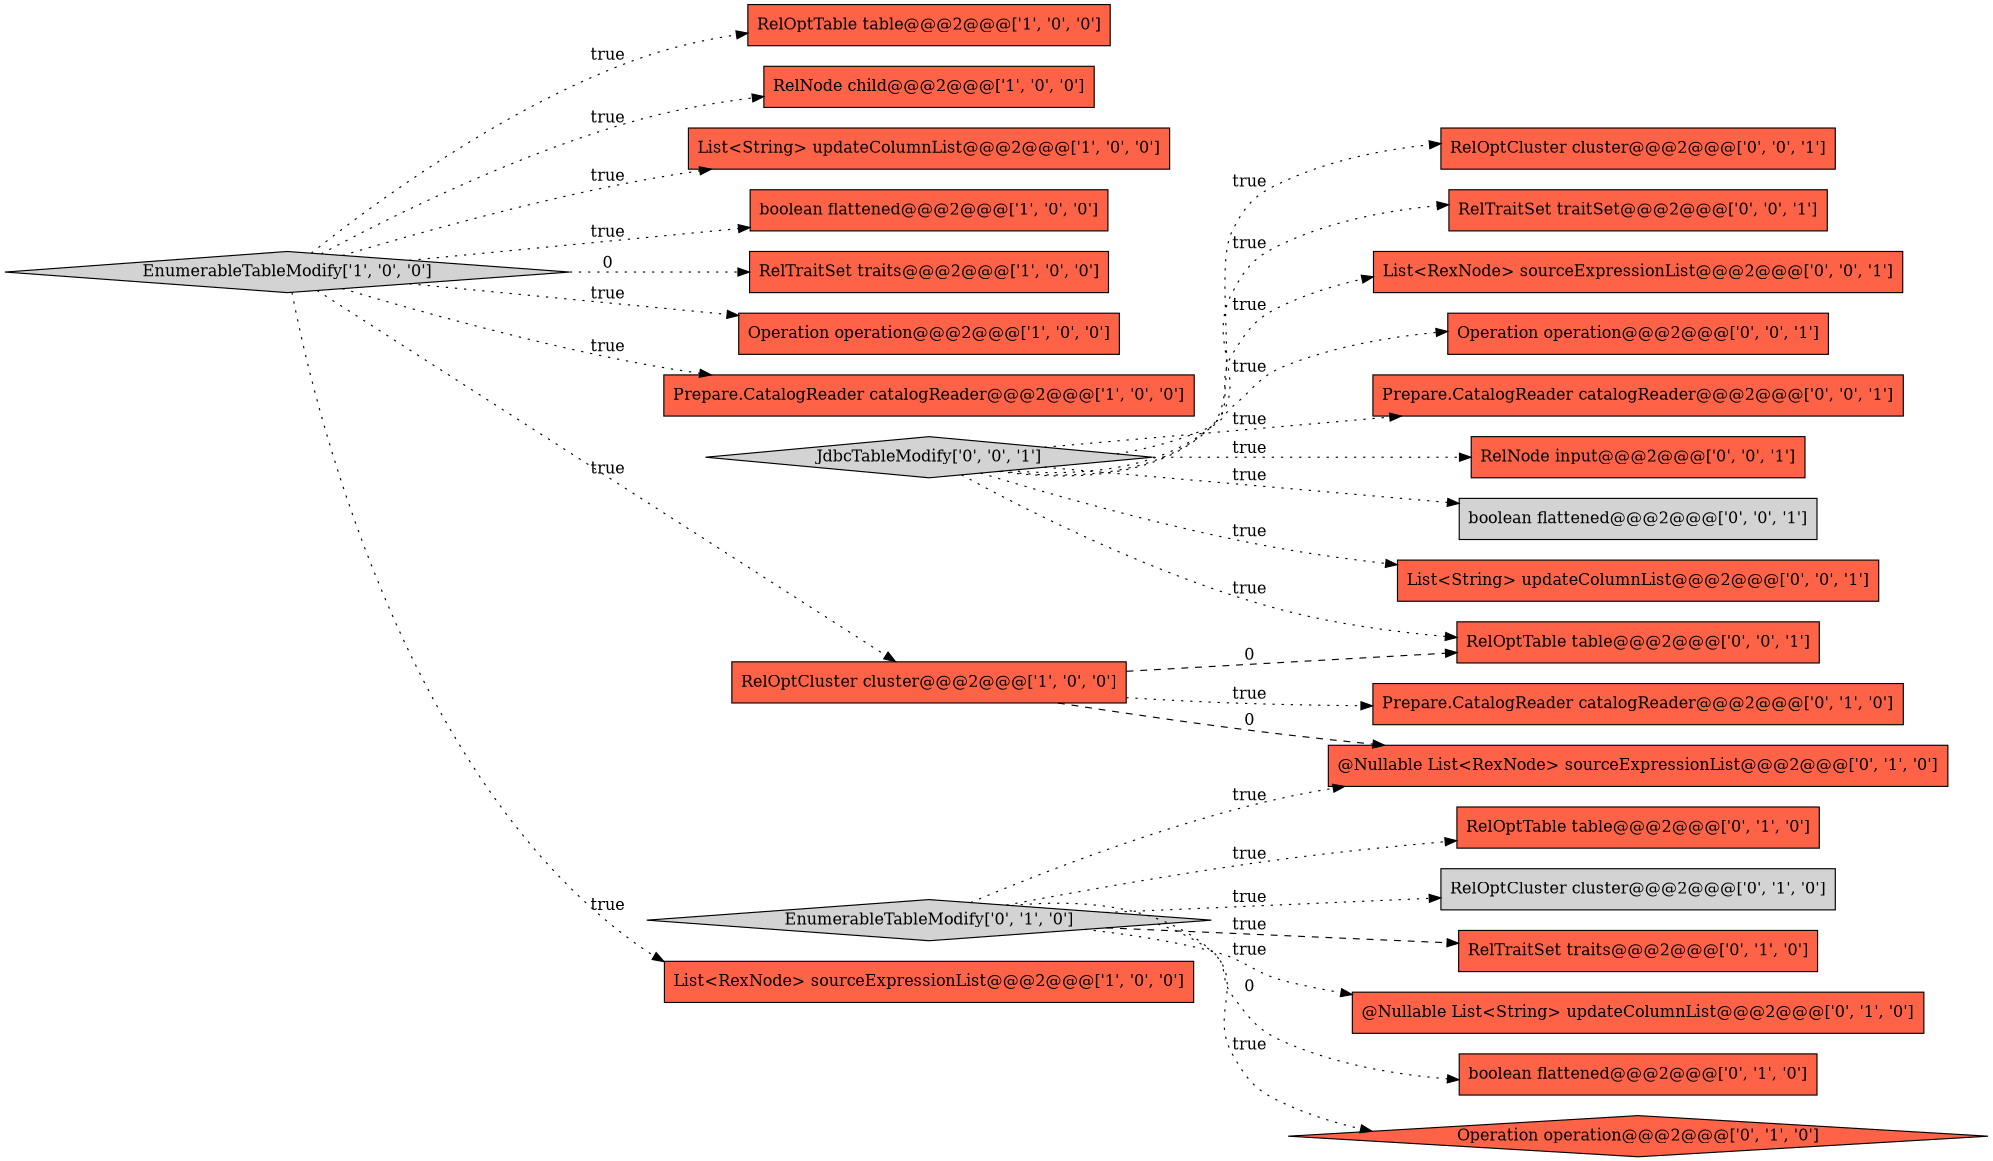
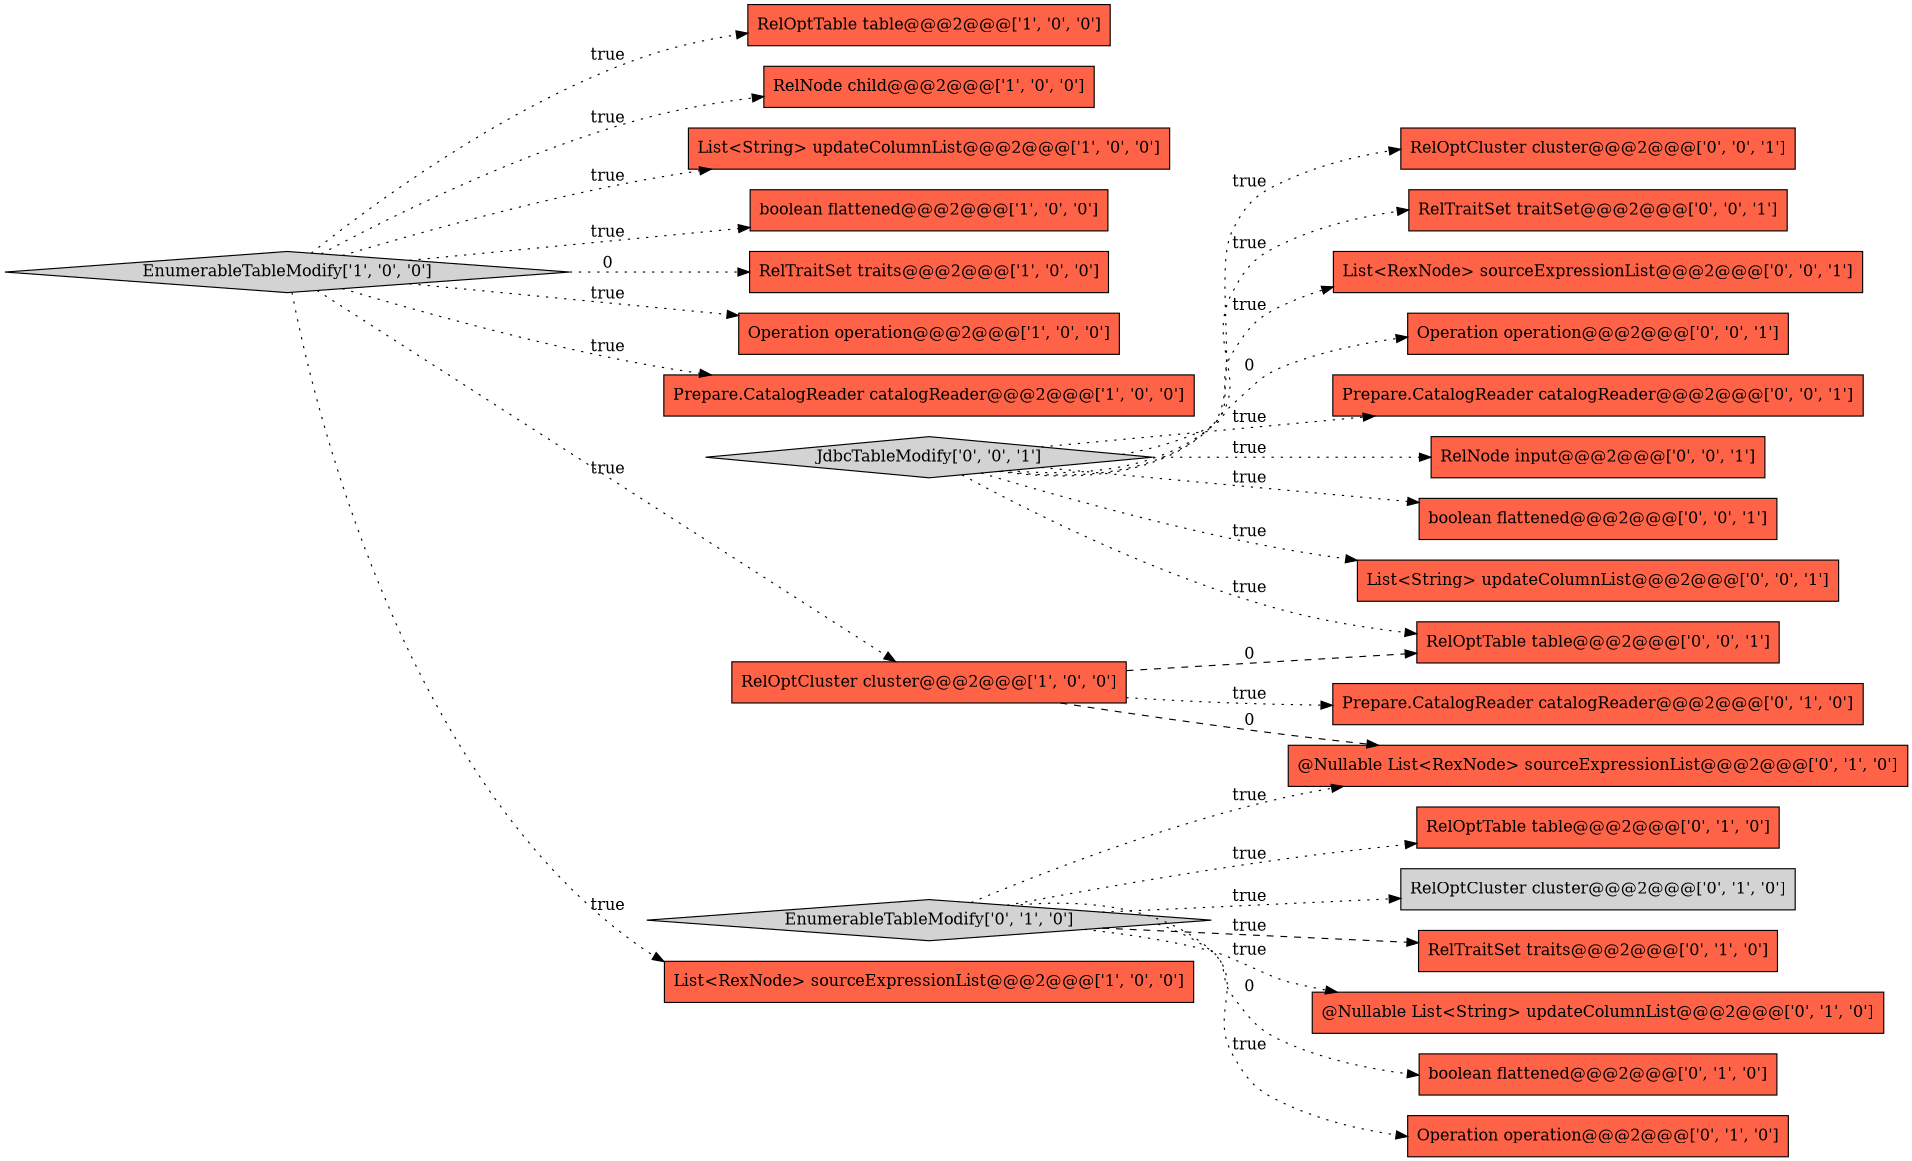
edge "JdbcTableModify['0', '0', '1']" -> "Operation operation@@@2@@@['0', '0', '1']": label "true" -> "0"
node "boolean flattened@@@2@@@['0', '0', '1']": fillcolor lightgray -> tomato
node "Operation operation@@@2@@@['0', '1', '0']": shape diamond -> box
